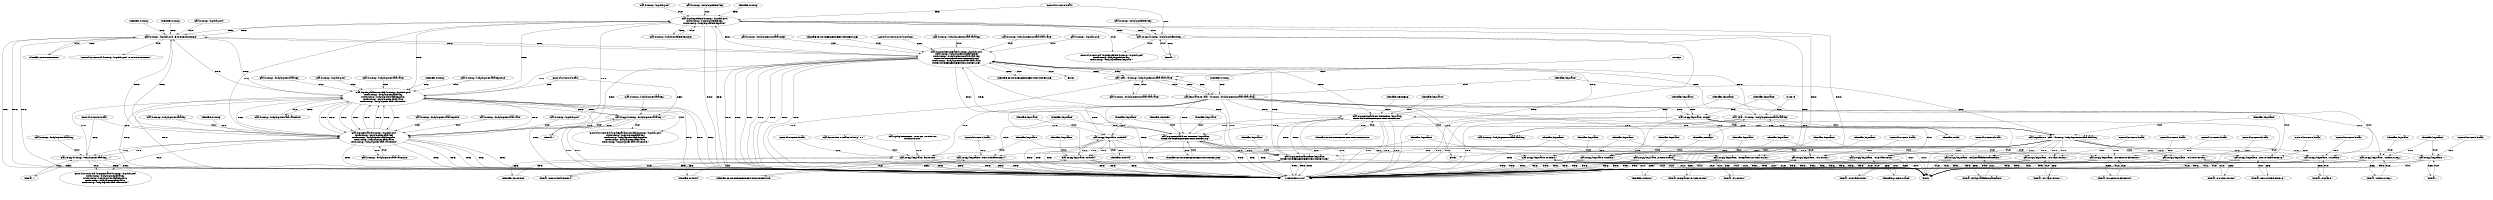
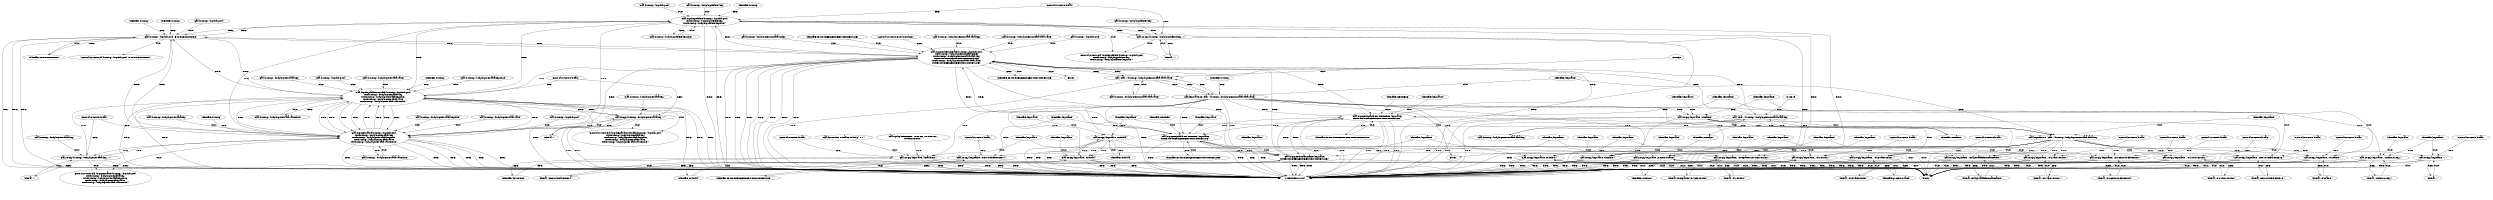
node "(Call,strcpy(key_value, os_get))": label "(Call,strcpy(key_value, os_get))" -> "(Call,strcpy(key_value, os_name))"
node "(Identifier,os_lic)": label "(Identifier,os_lic)" -> "(Identifier,os_name)"
node "(Call,strcpy(key_value, lic_version))": label "(Call,strcpy(key_value, lic_version))" -> "(Call,strcpy(key_value, lic_address))"
